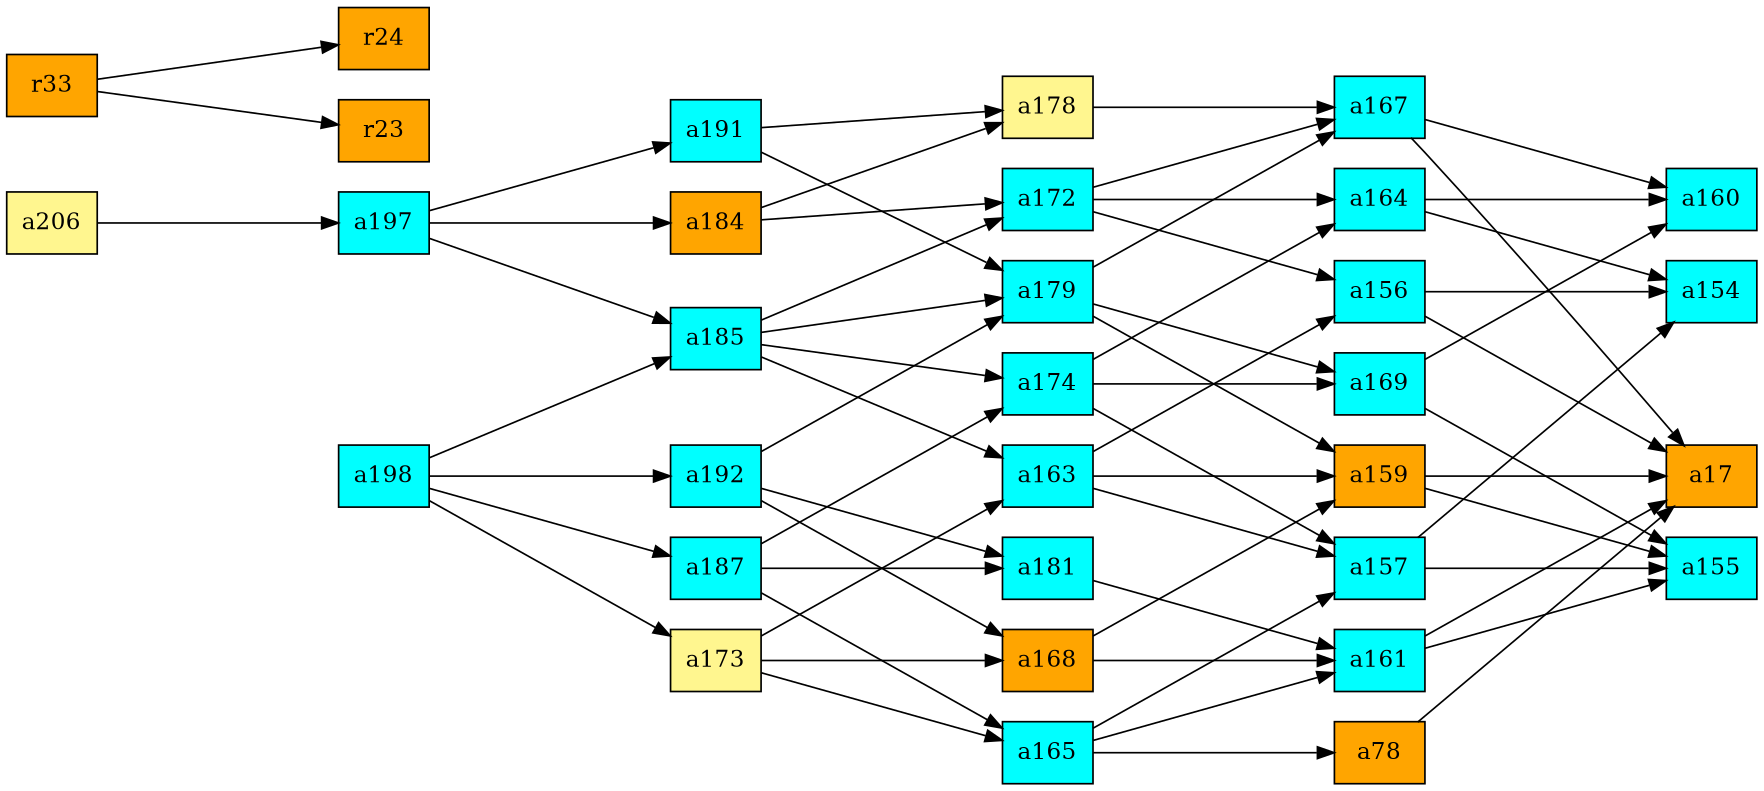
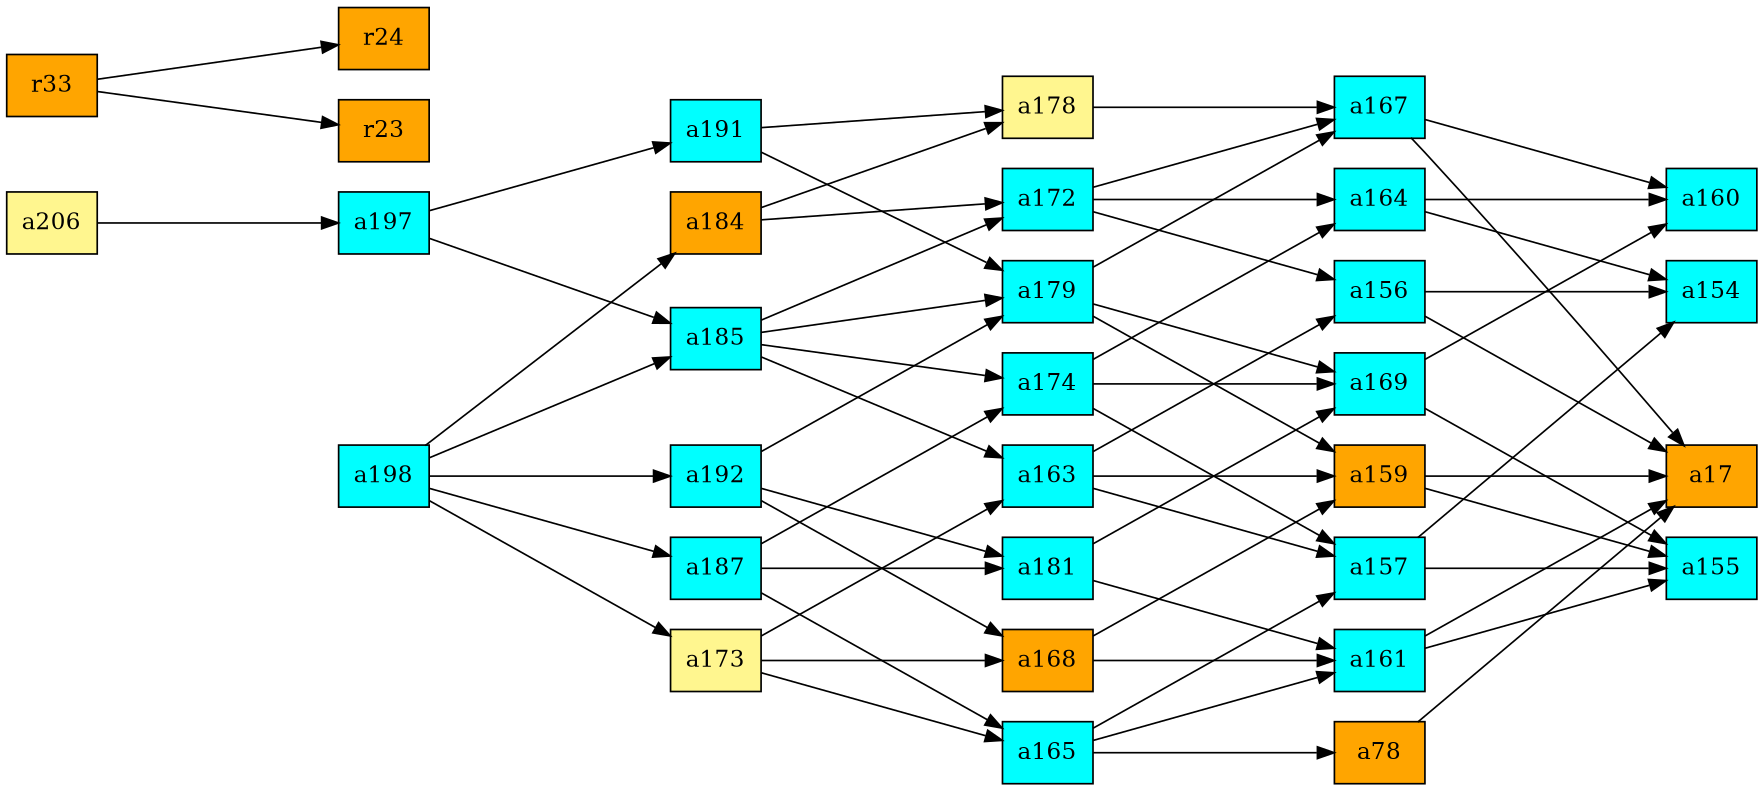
edge "a197" -> "a184": now "a198" -> "a184"
edge "a181" -> "a169": added
